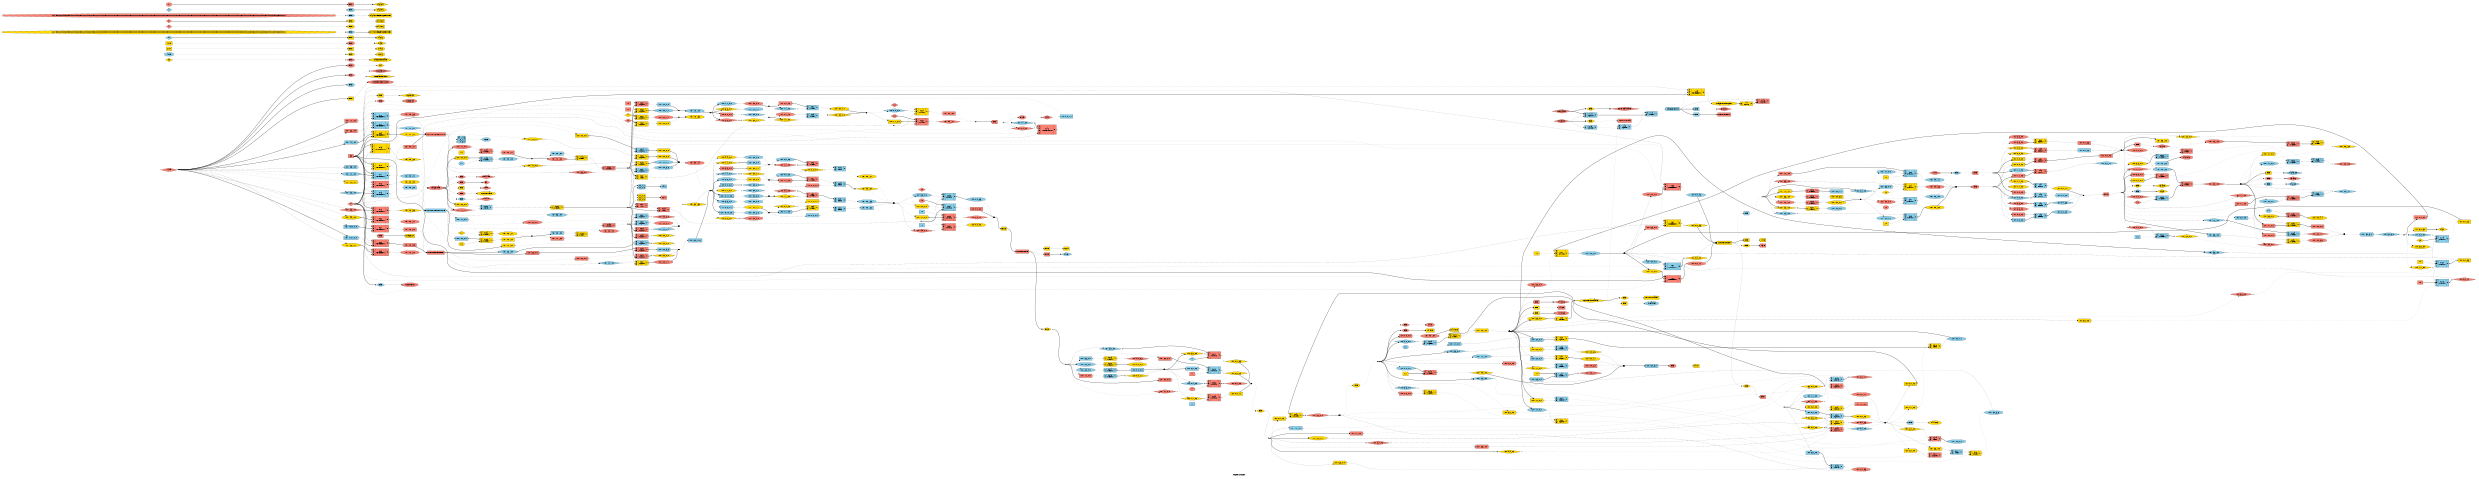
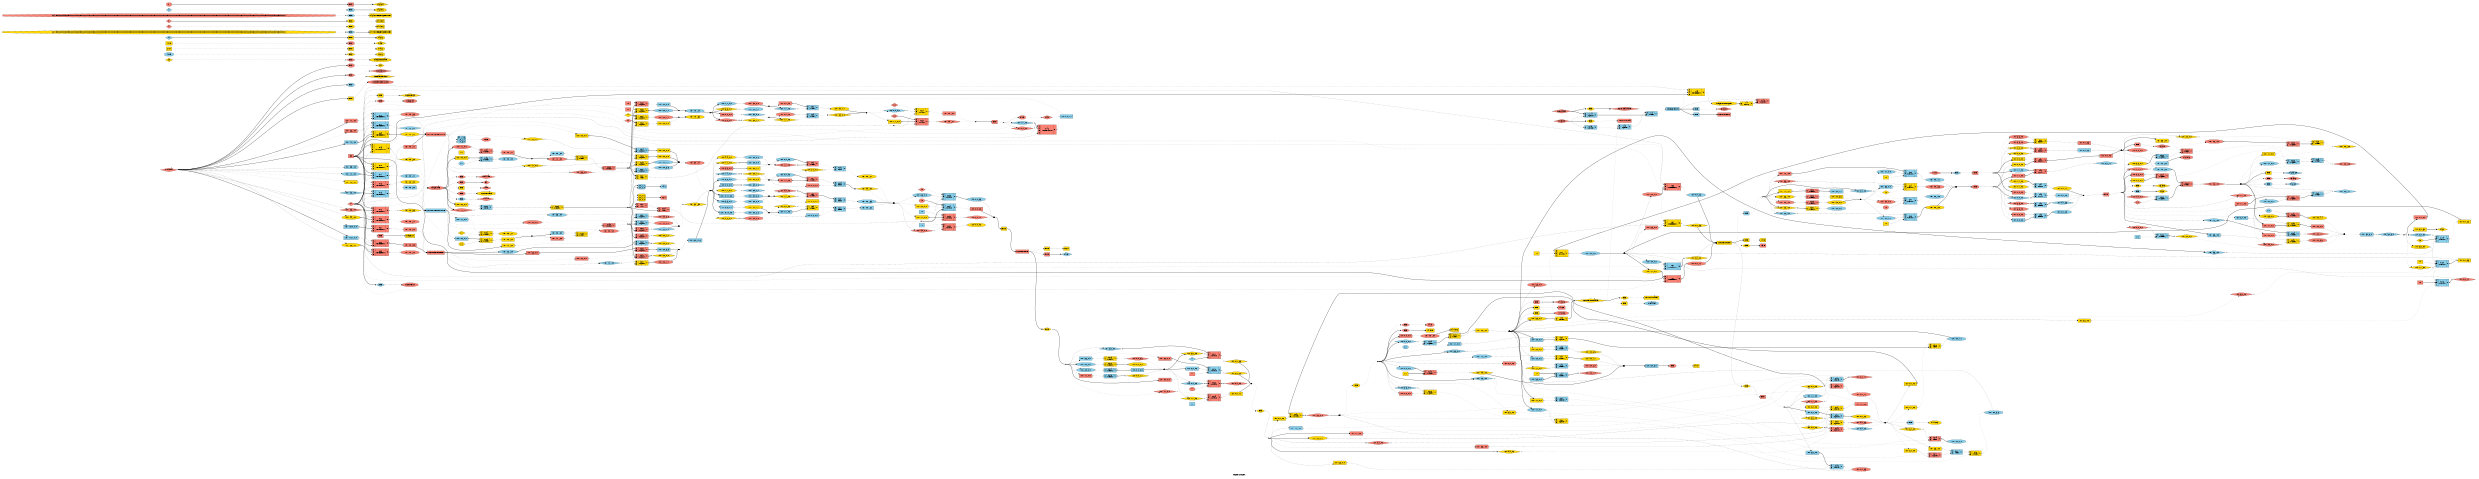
node "u_prev.clk": label "u_prev.clk" -> "u_counter.clk"
node "$28.B": fillcolor skyblue -> salmon
node "sw_led": label "sw_led" -> "sw_normal"
